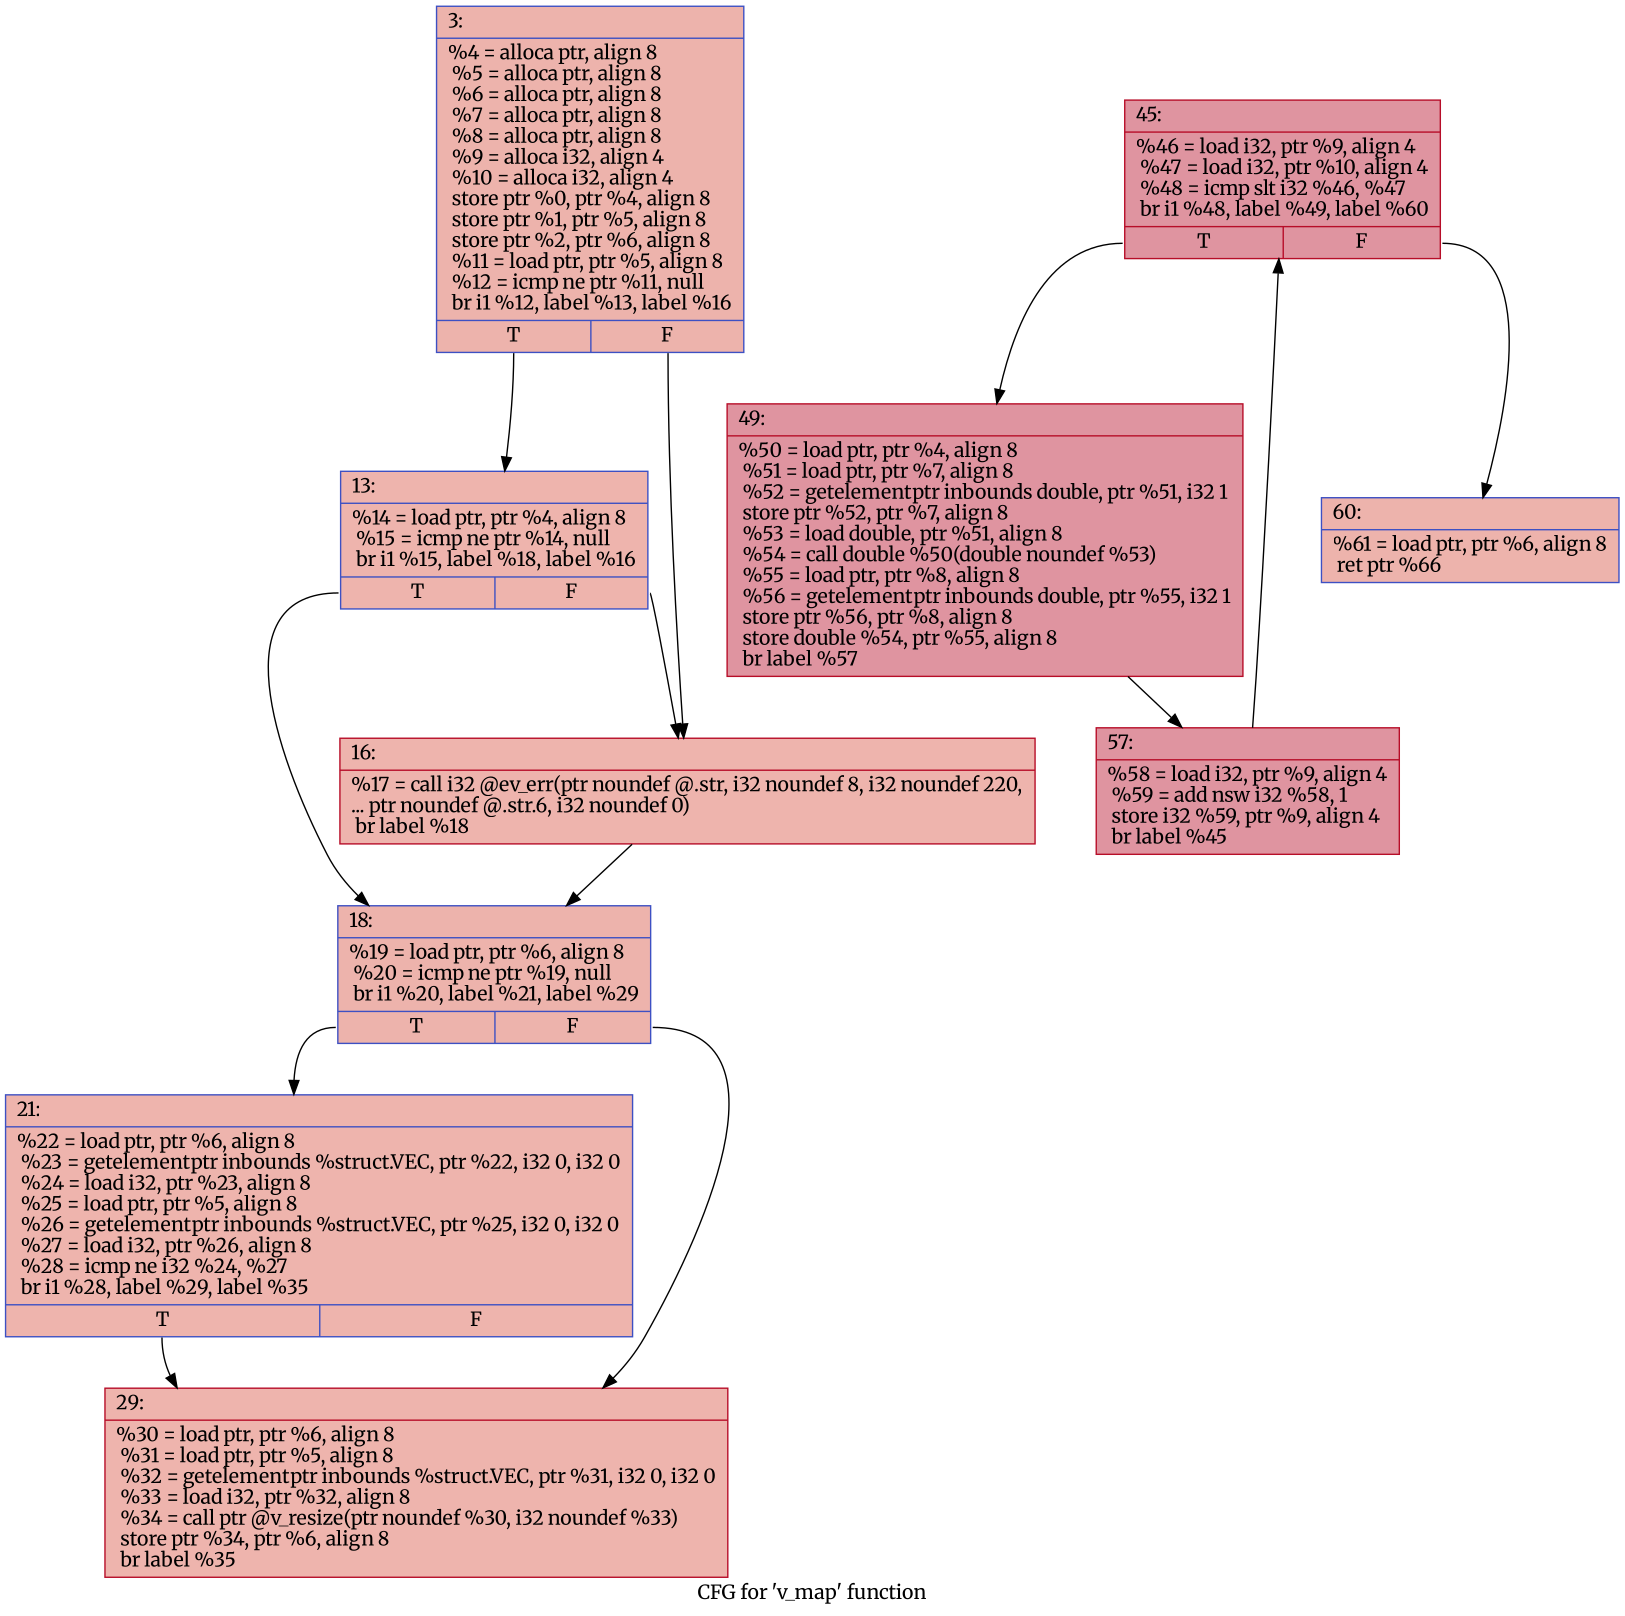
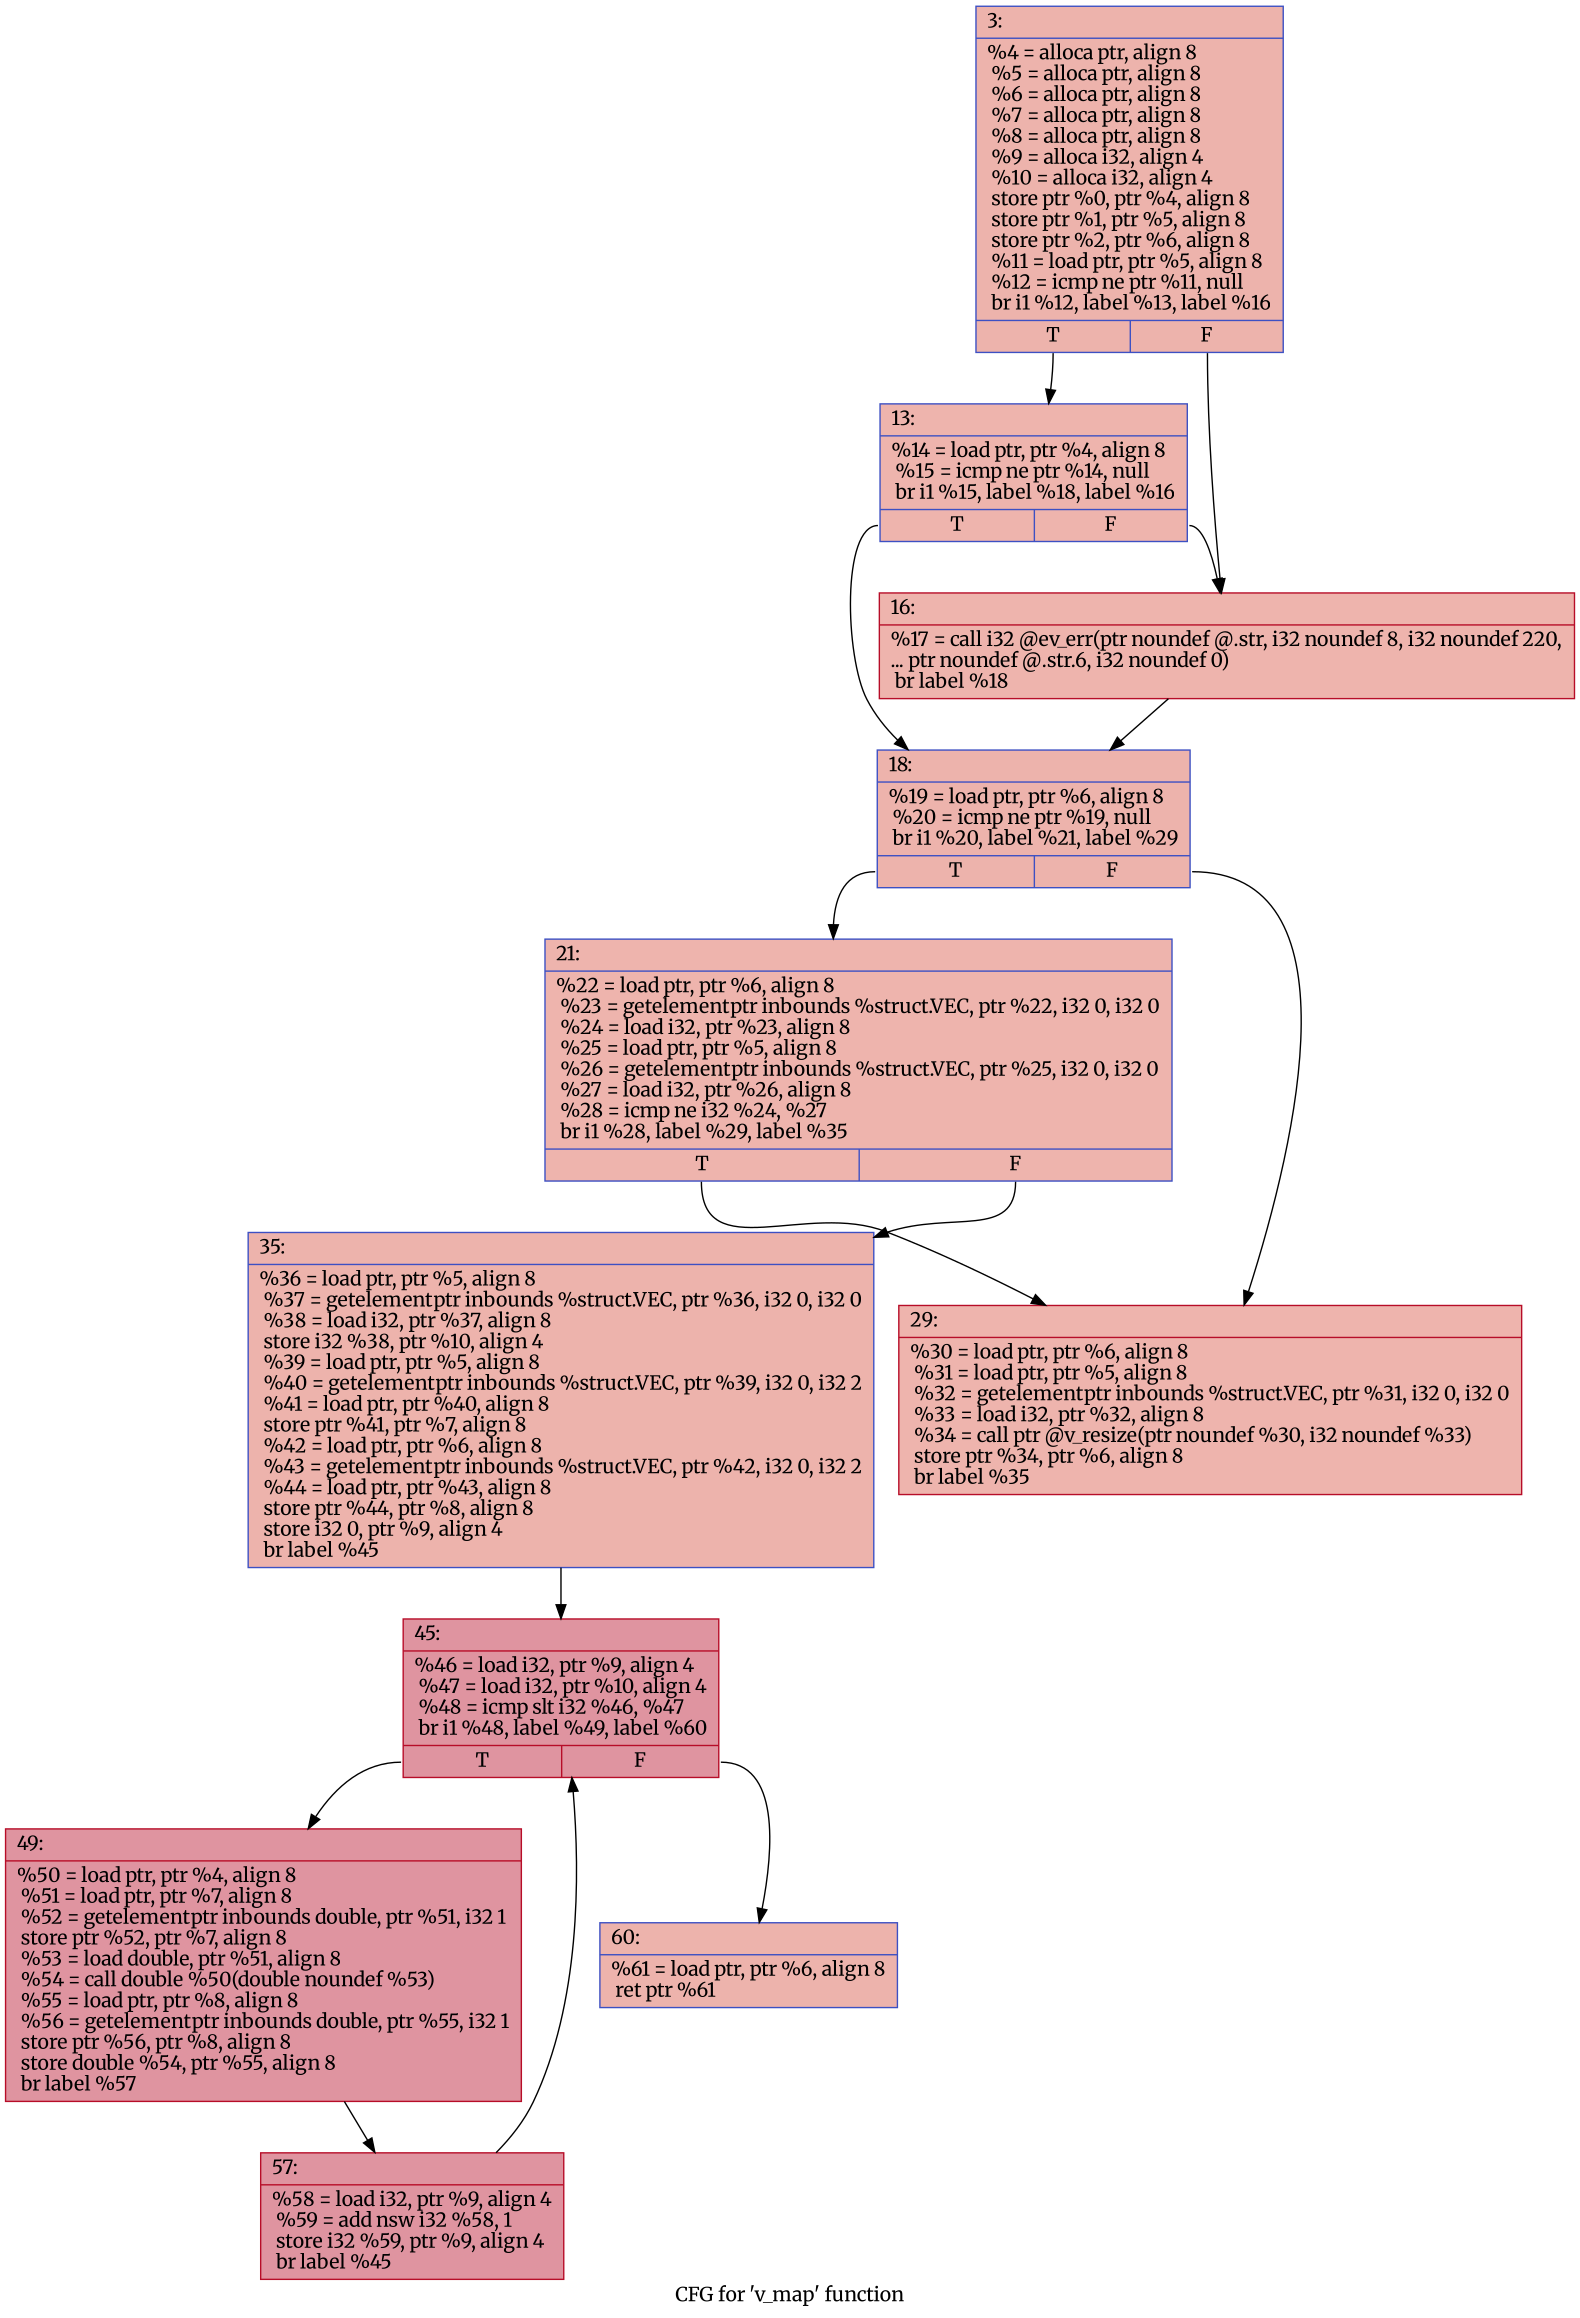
node "60:": text "ret ptr %66" -> "ret ptr %61"
node "35:": added
